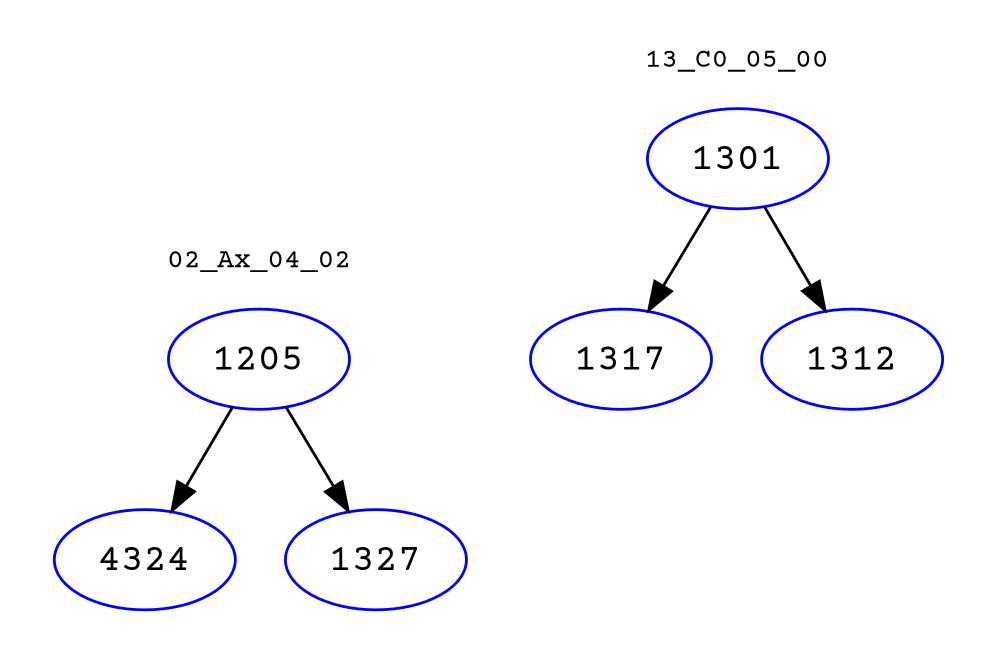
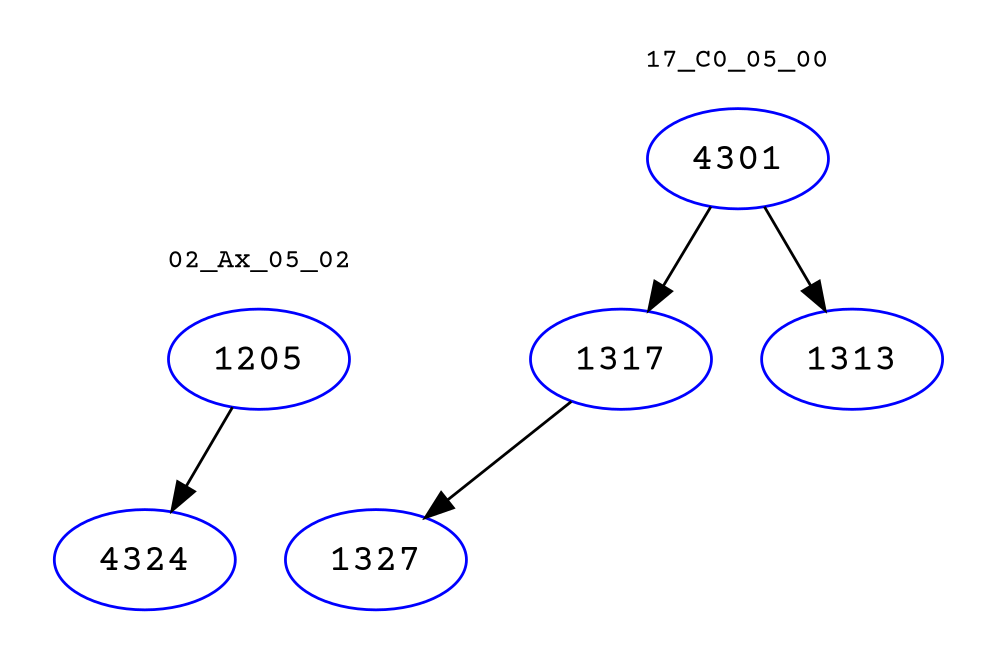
cluster "13_C0_05_00": label "13_C0_05_00" -> "17_C0_05_00"
node "1301": label "1301" -> "4301"
cluster "02_Ax_04_02": label "02_Ax_04_02" -> "02_Ax_05_02"
node "1312": label "1312" -> "1313"
edge "1205" -> "1327": now "1317" -> "1327"
